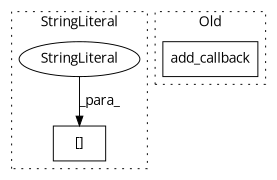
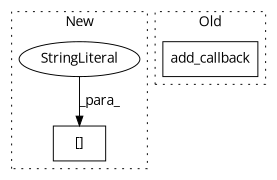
cluster "StringLiteral": label "StringLiteral" -> "New"
